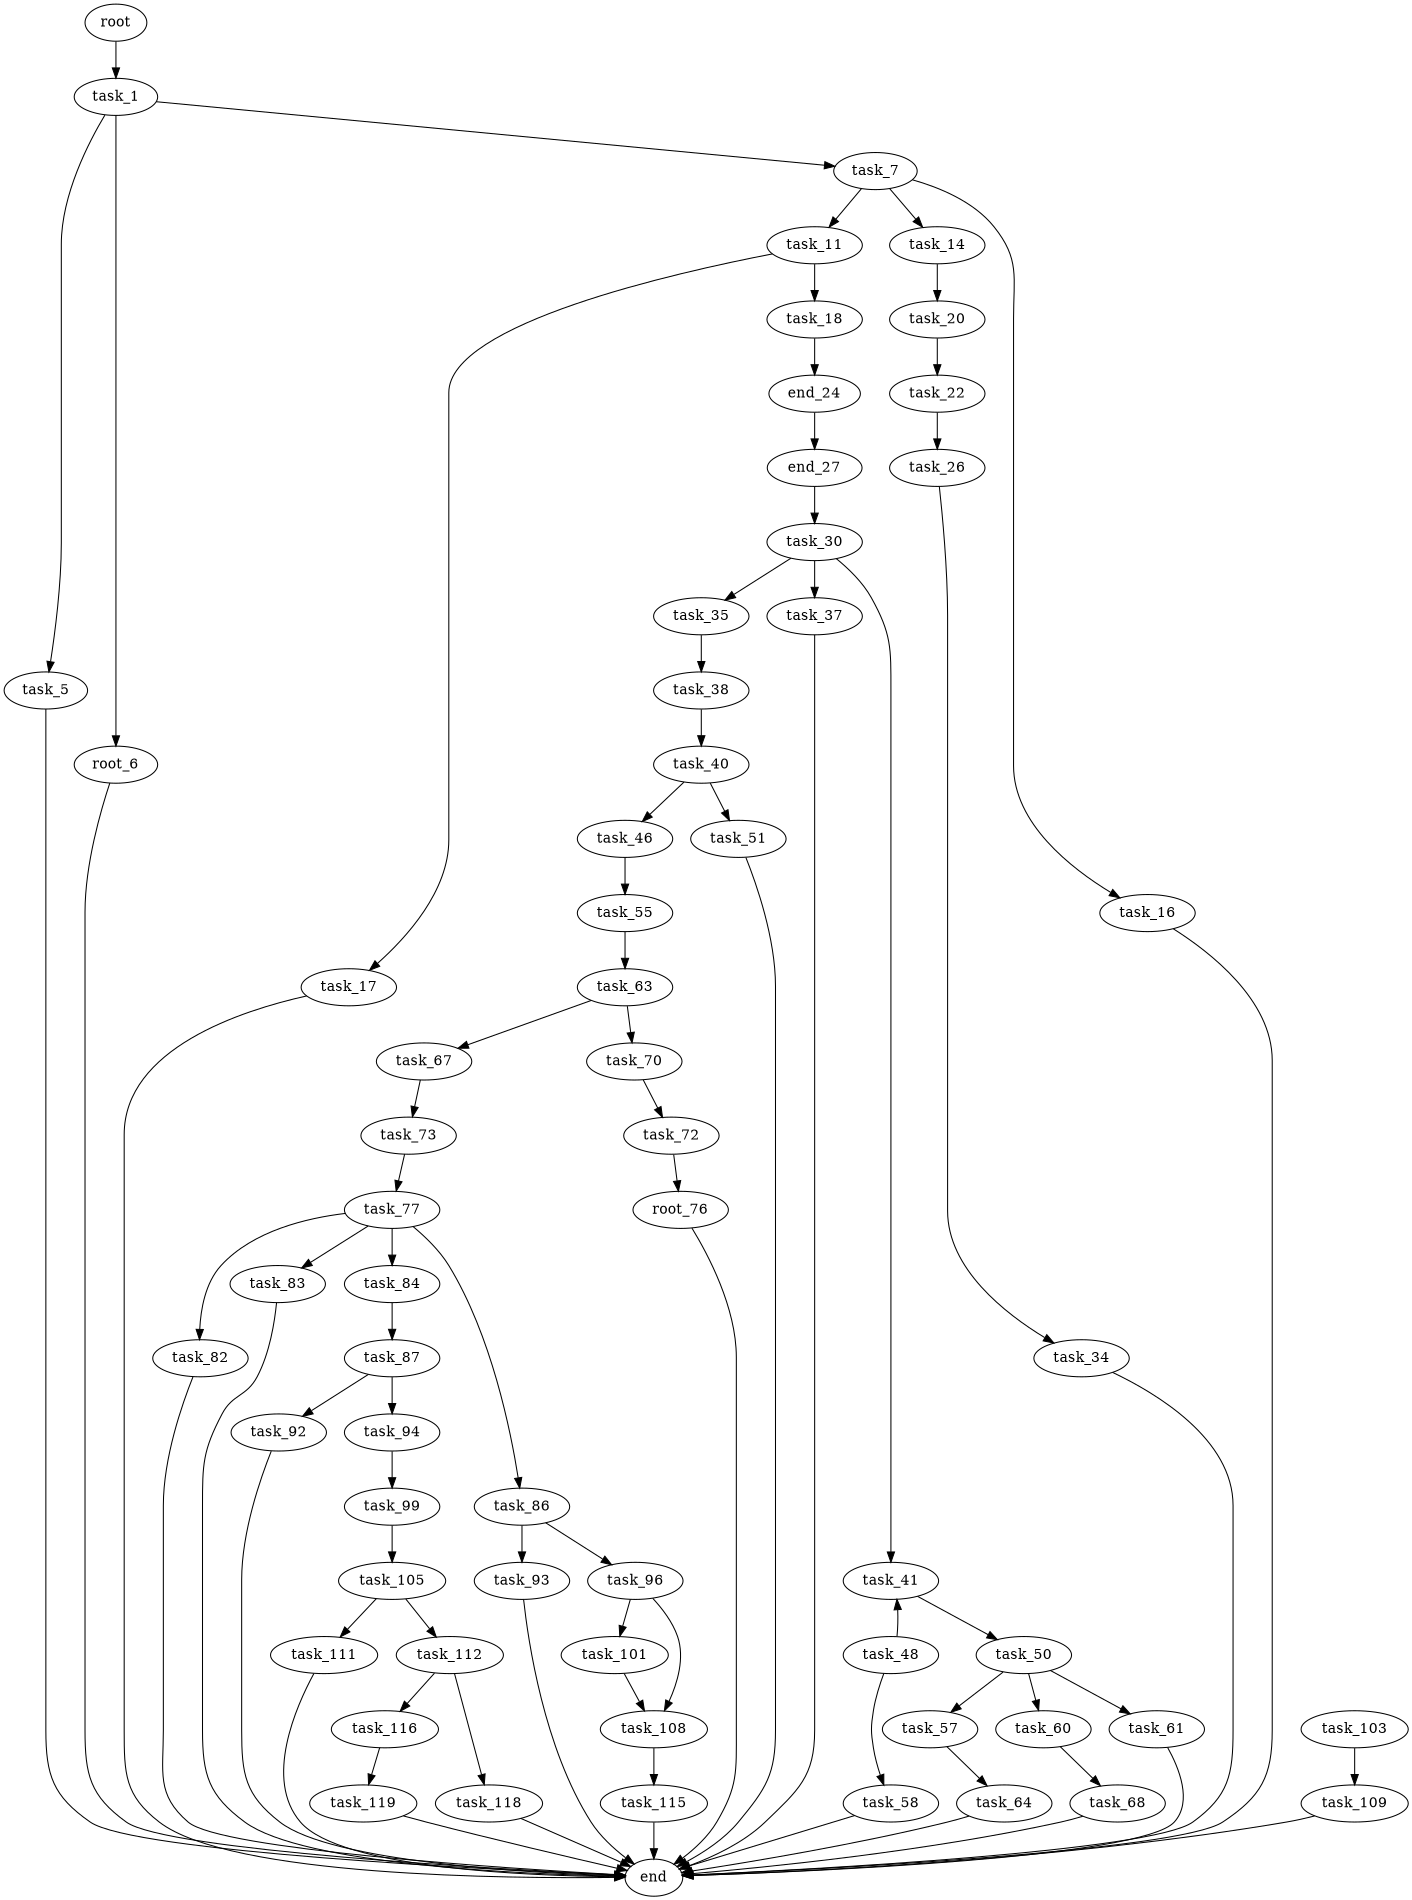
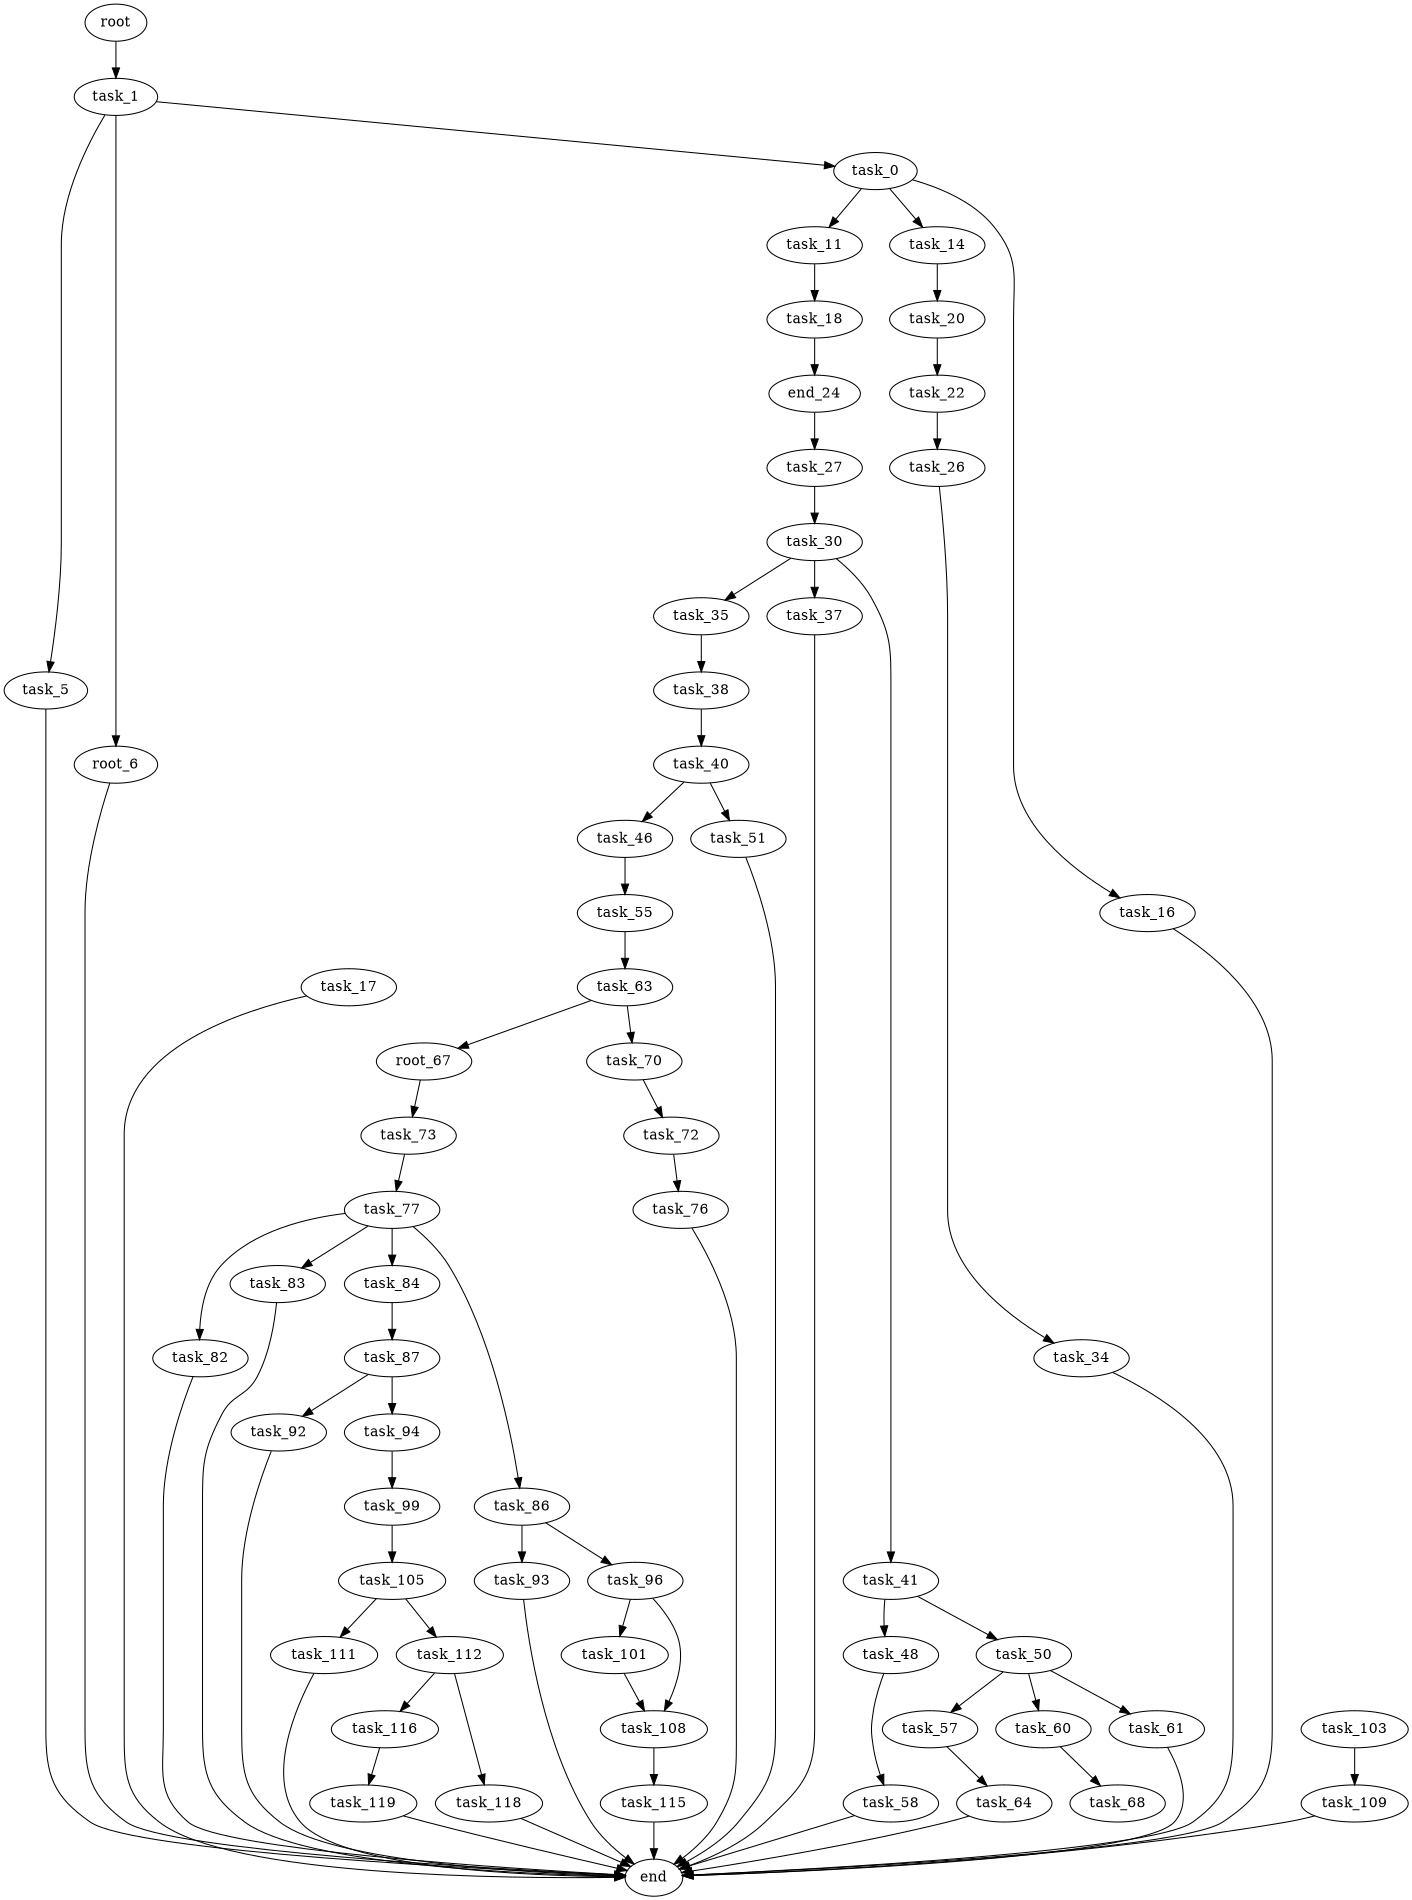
node "task_7": label "task_7" -> "task_0"
node "end_27": label "end_27" -> "task_27"
edge "task_11" -> "task_17": removed
node "task_67": label "task_67" -> "root_67"
node "root_76": label "root_76" -> "task_76"
edge "task_48" -> "task_41": reversed
edge "task_68" -> "end": removed
